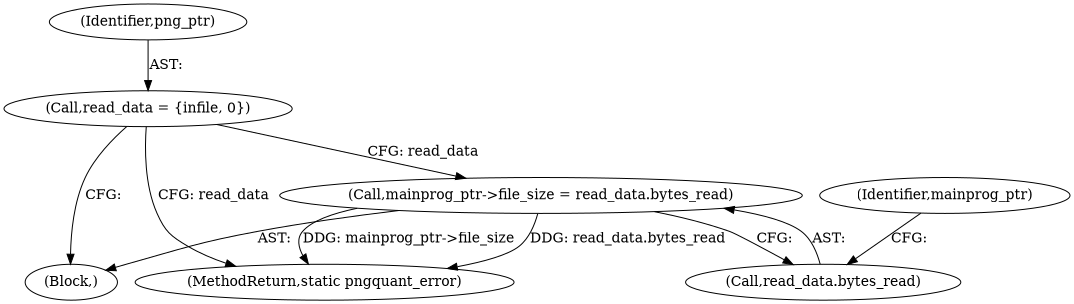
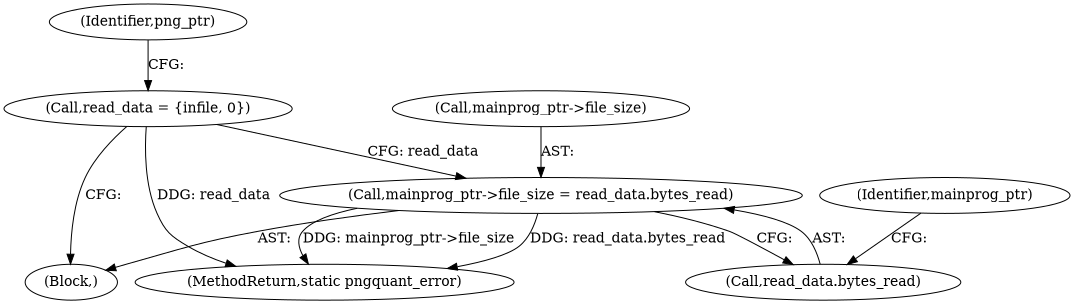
edge "(Identifier,png_ptr)" -> "(Call,read_data = {infile, 0})": label "AST: " -> "CFG: "
node "(Call,mainprog_ptr->file_size)": added
edge "(Call,read_data = {infile, 0})" -> "(MethodReturn,static pngquant_error)": label "CFG: read_data" -> "DDG: read_data"
